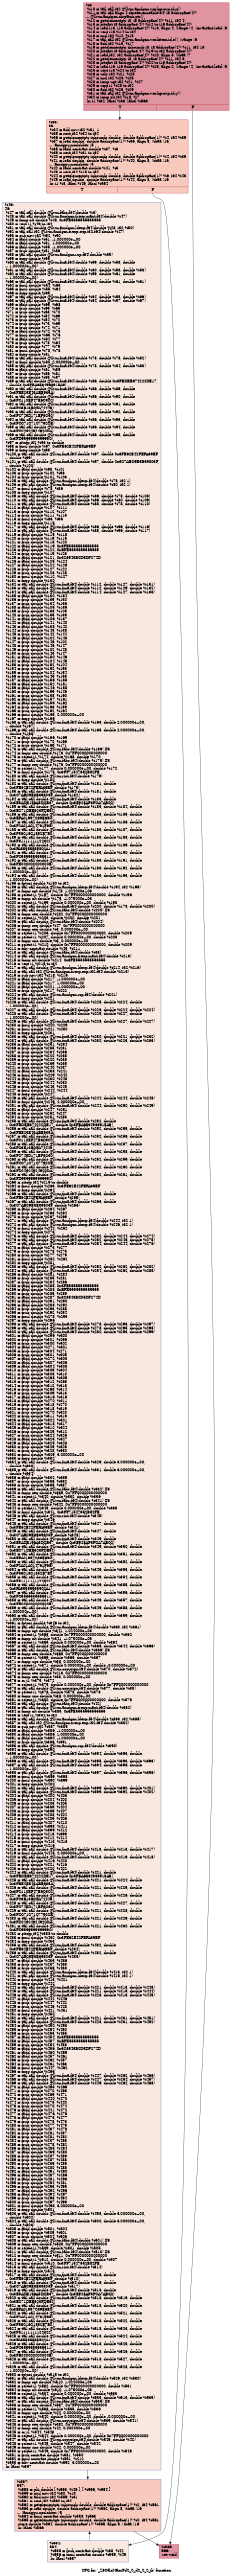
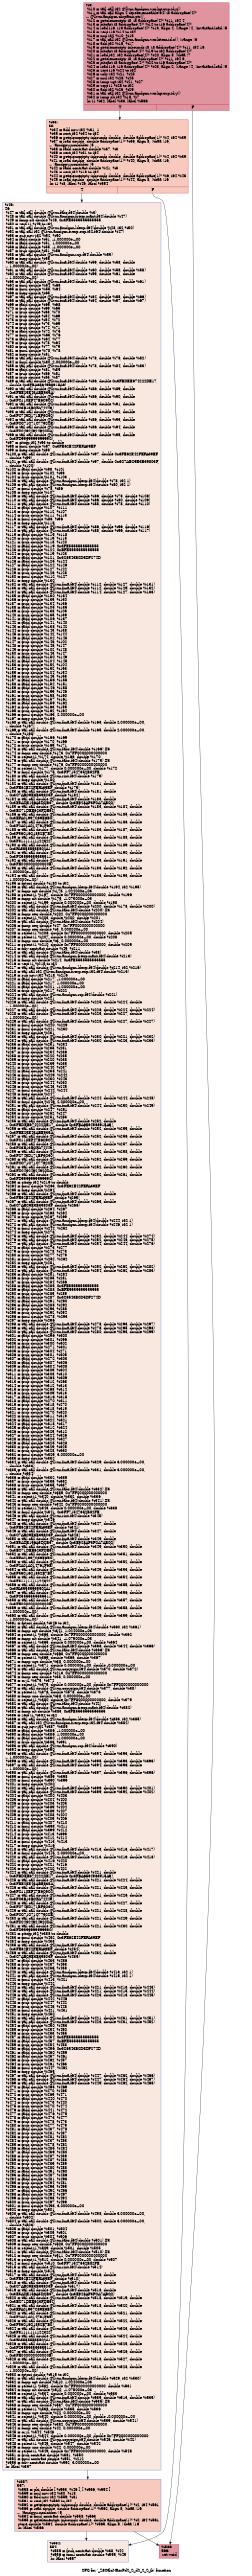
edge "%33:" -> "%46:": added
edge "%554:" -> "%557:": reversed
